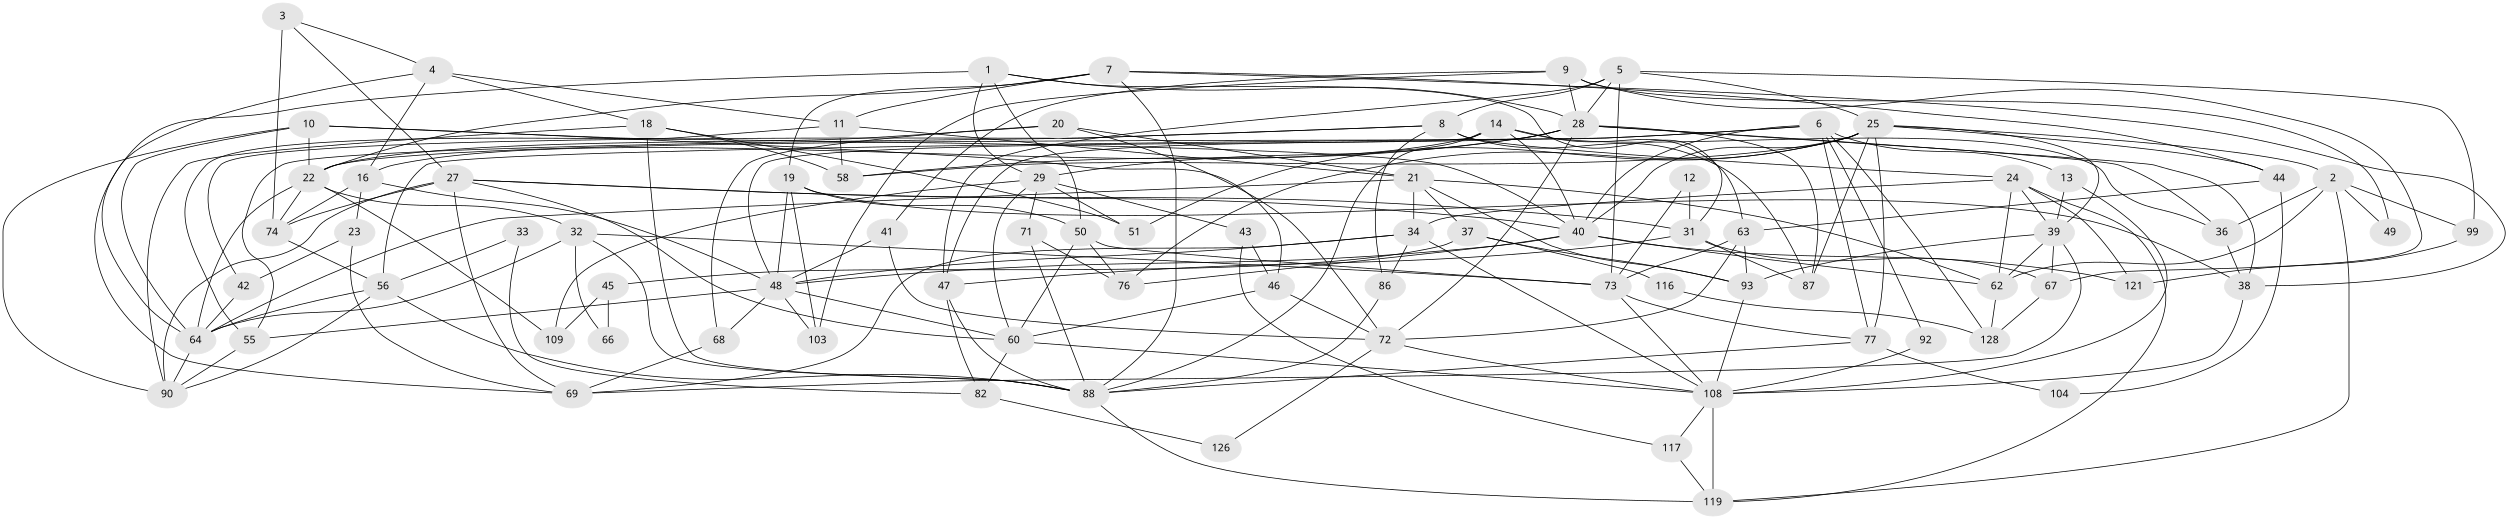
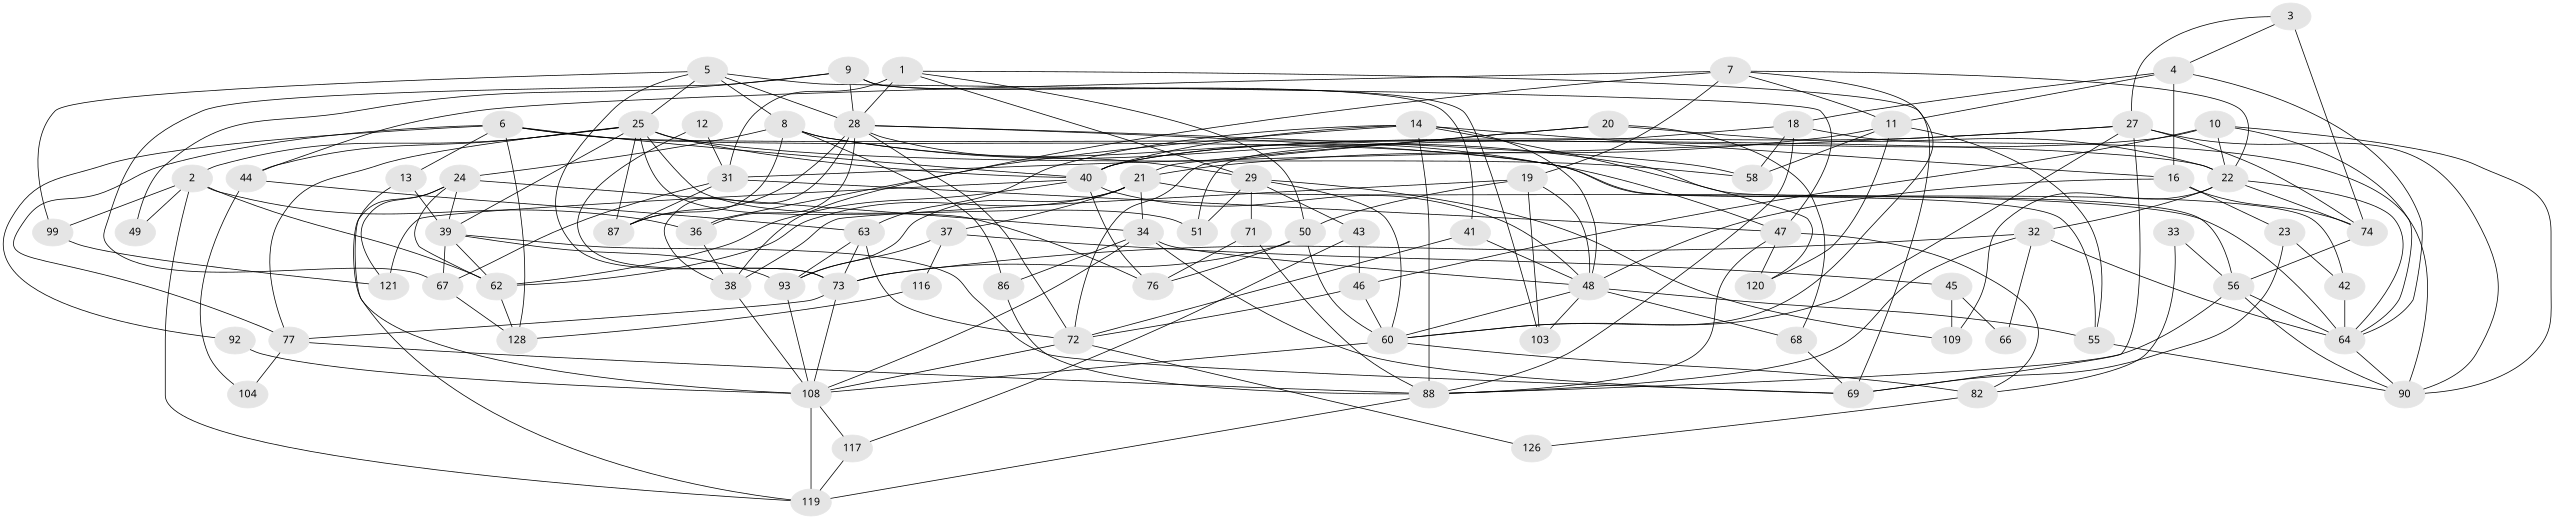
edge "7" -- "88": now "7" -- "60"
node "120": added
